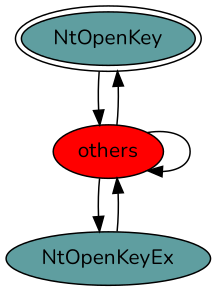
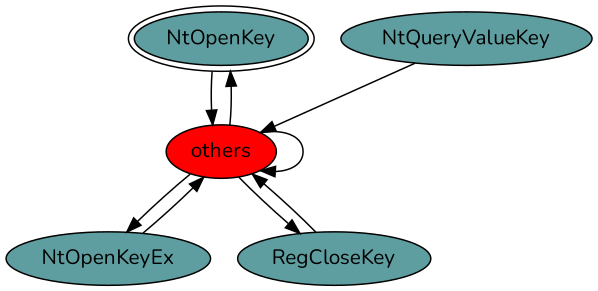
node "NtQueryValueKey": added
node "RegCloseKey": added
